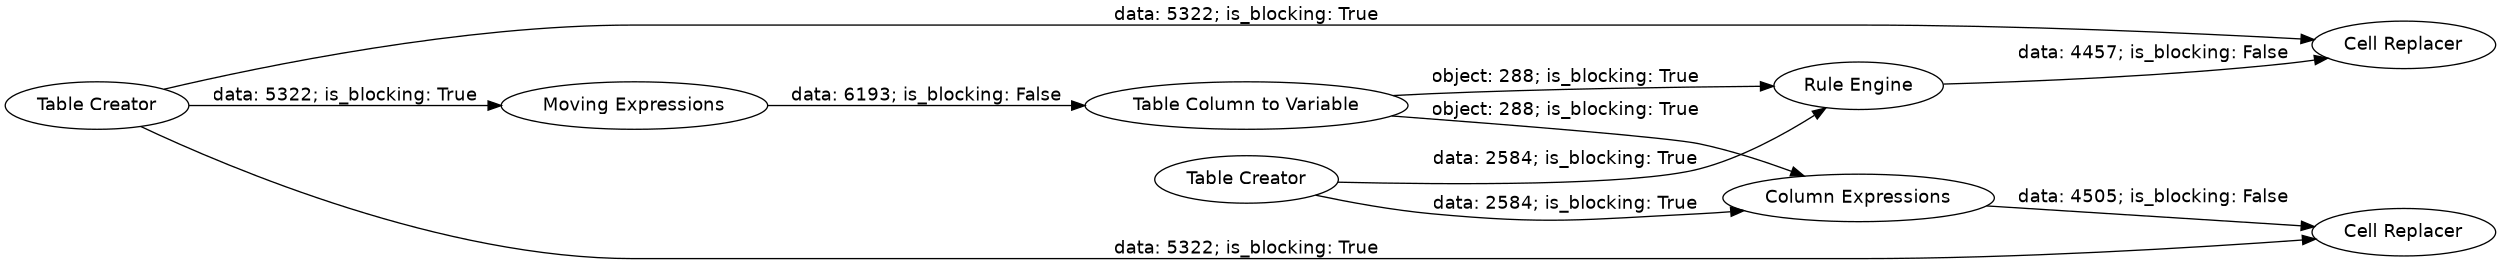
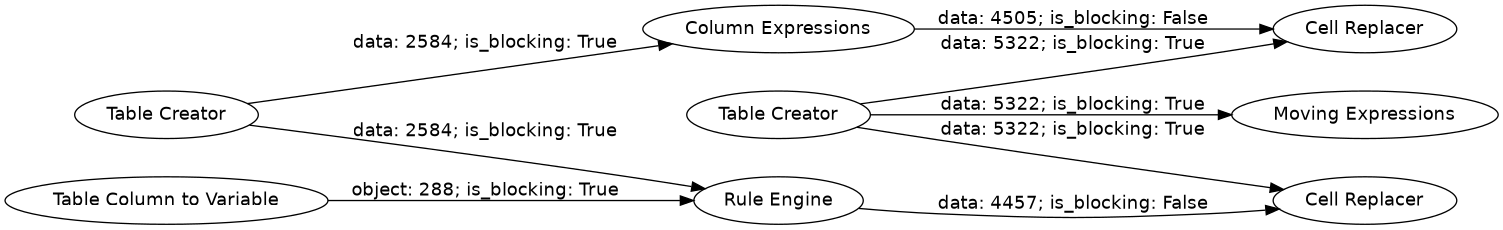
edge "Moving Expressions" -> "Table Column to Variable": removed, label "data: 6193; is_blocking: False"
edge "Table Column to Variable" -> "Column Expressions": removed, label "object: 288; is_blocking: True"
